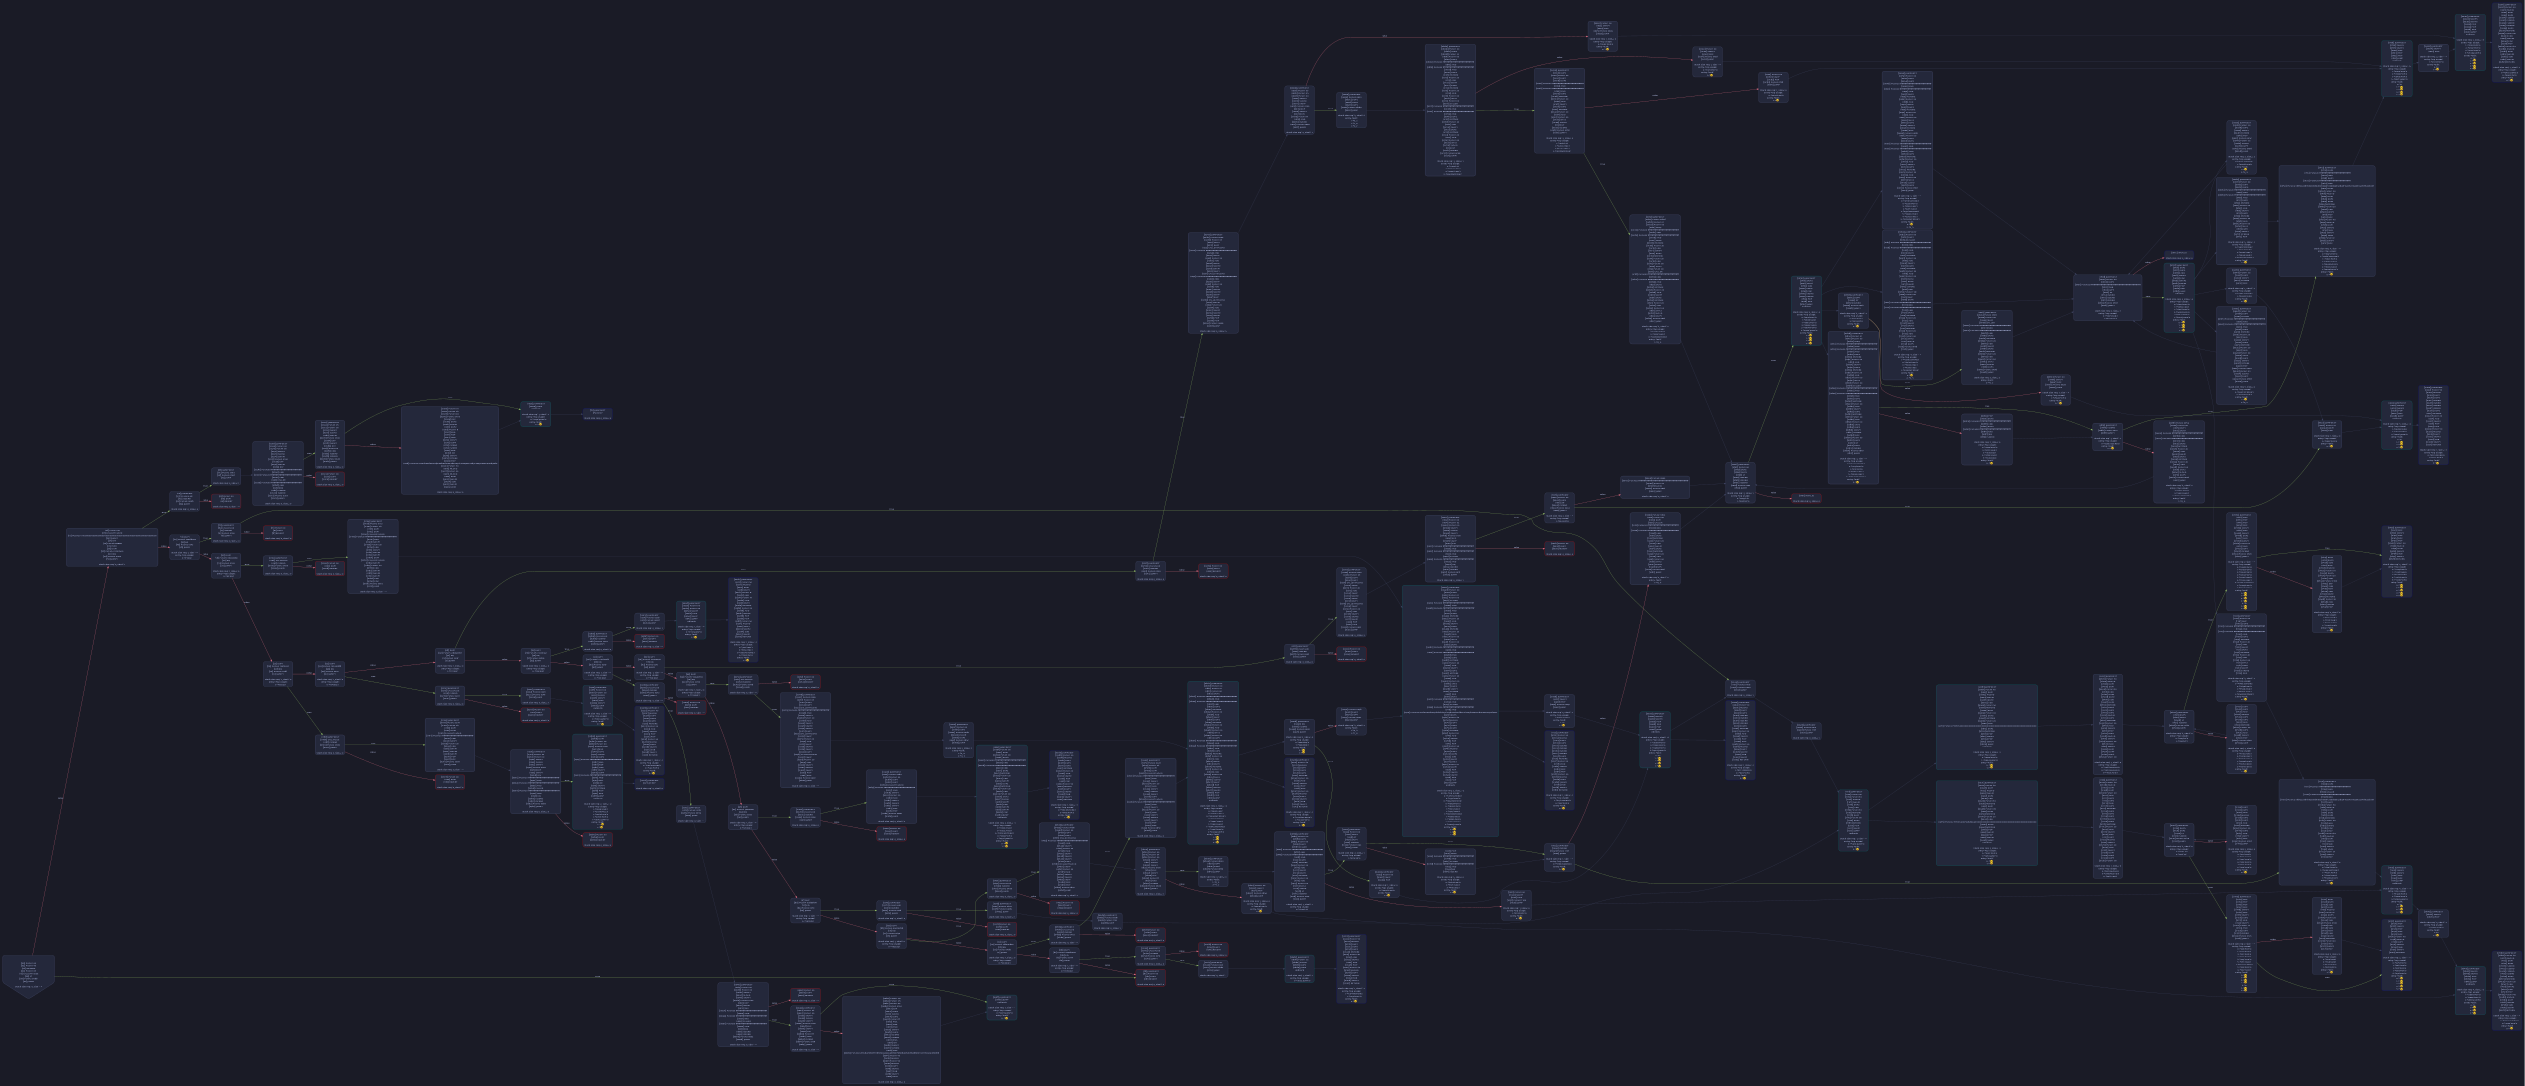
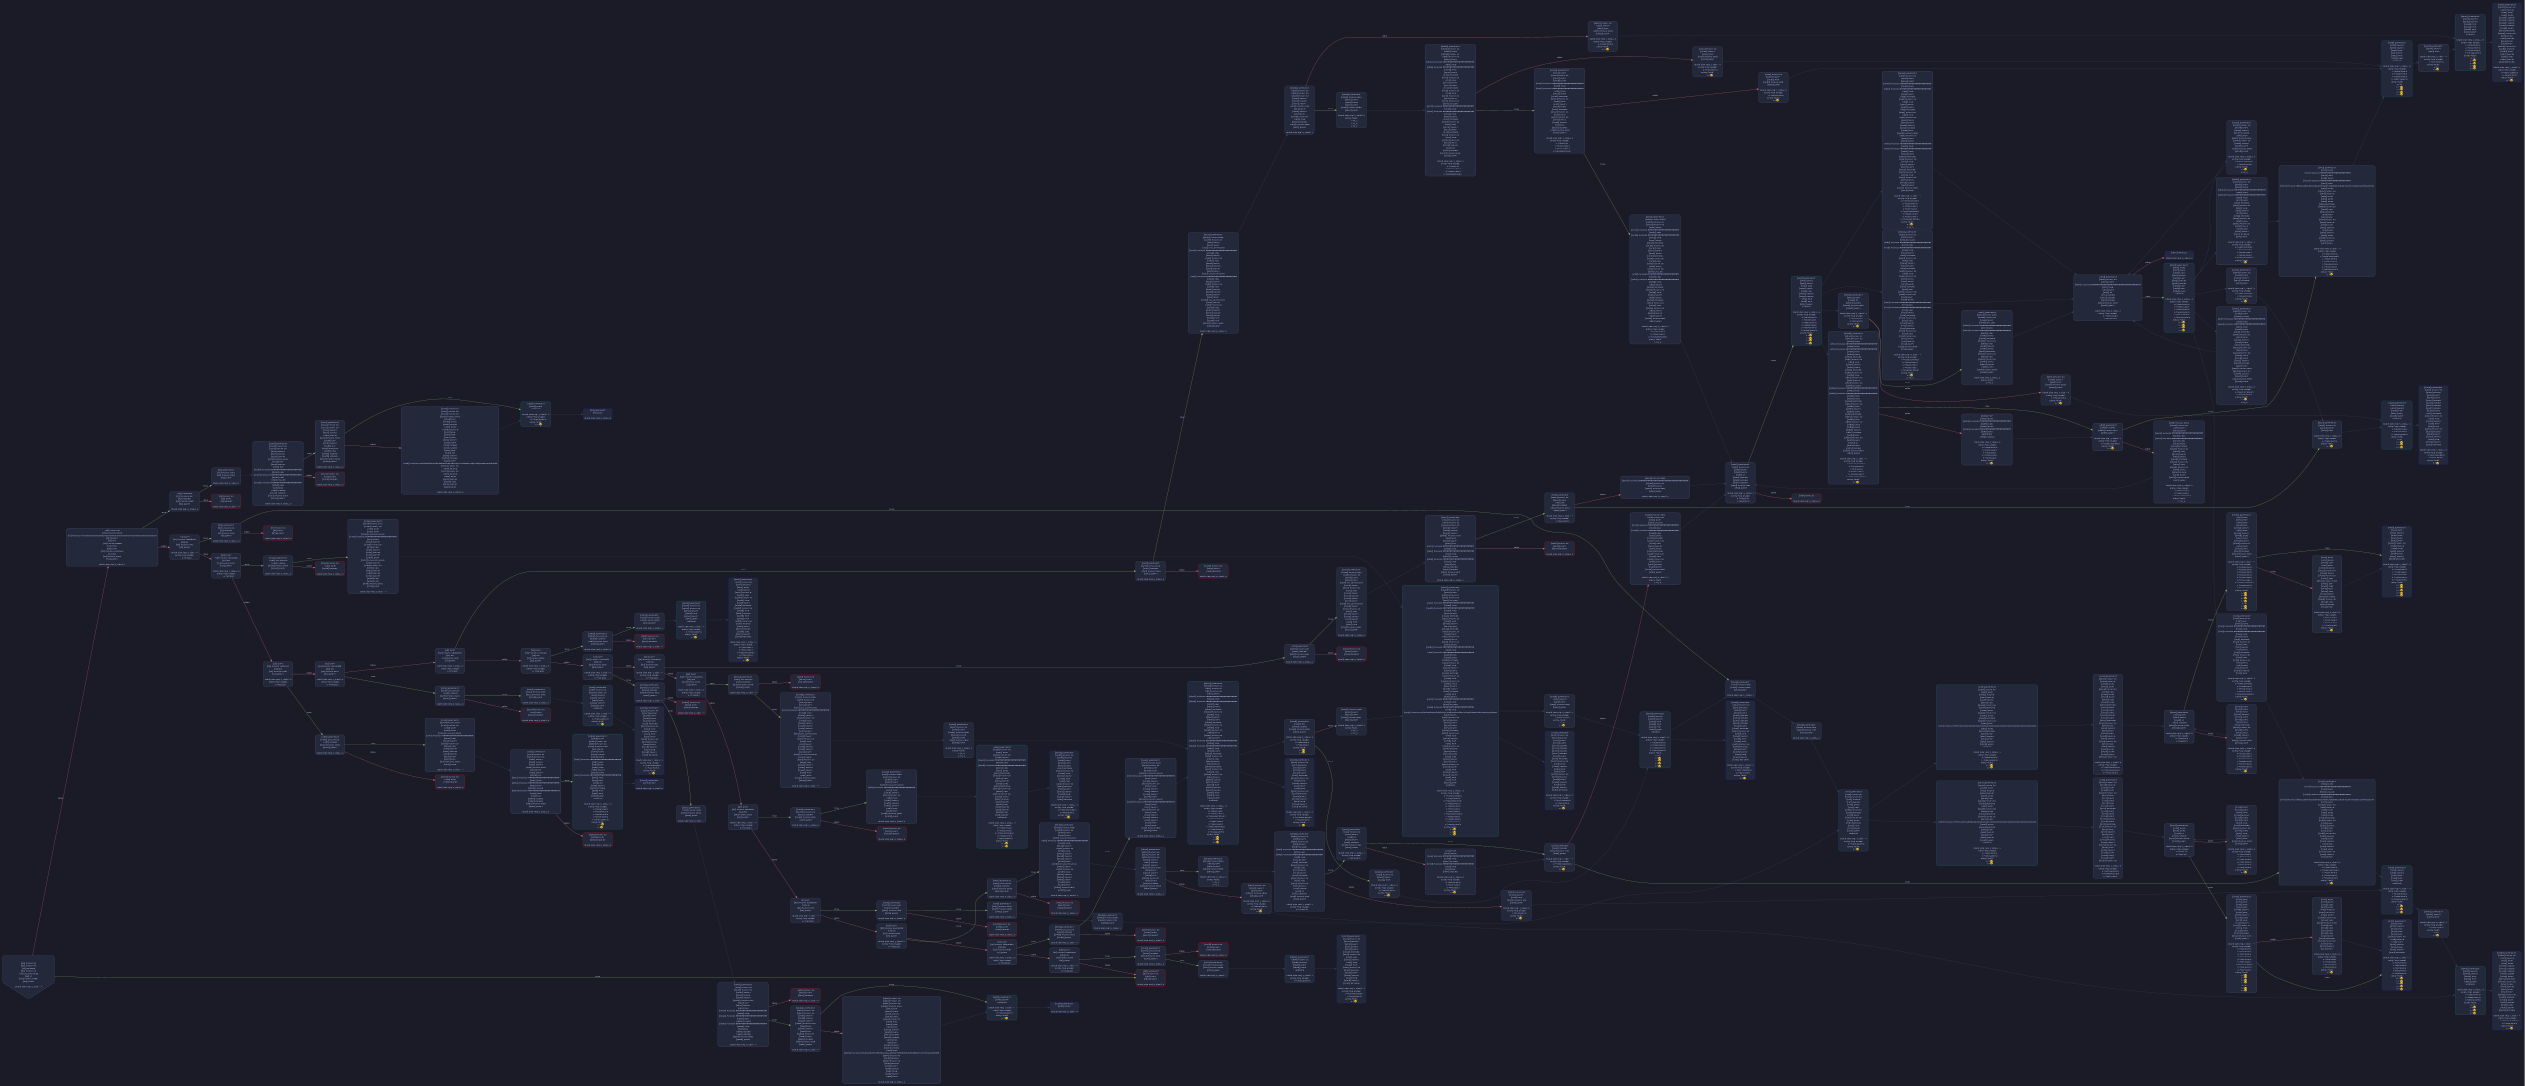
node "[02fa] JUMPDEST [02fb] STOP Stack size req: 0, sizeΔ: 0": added
